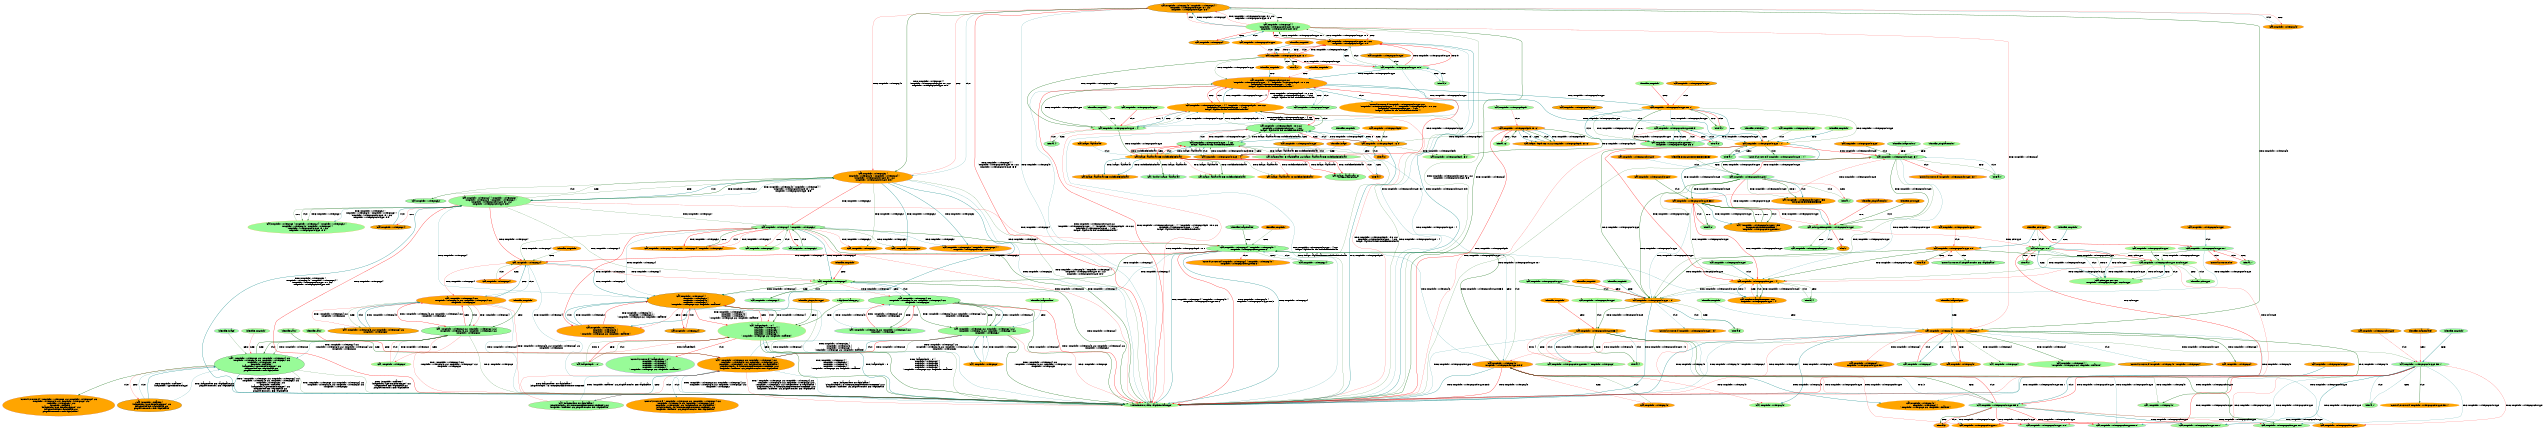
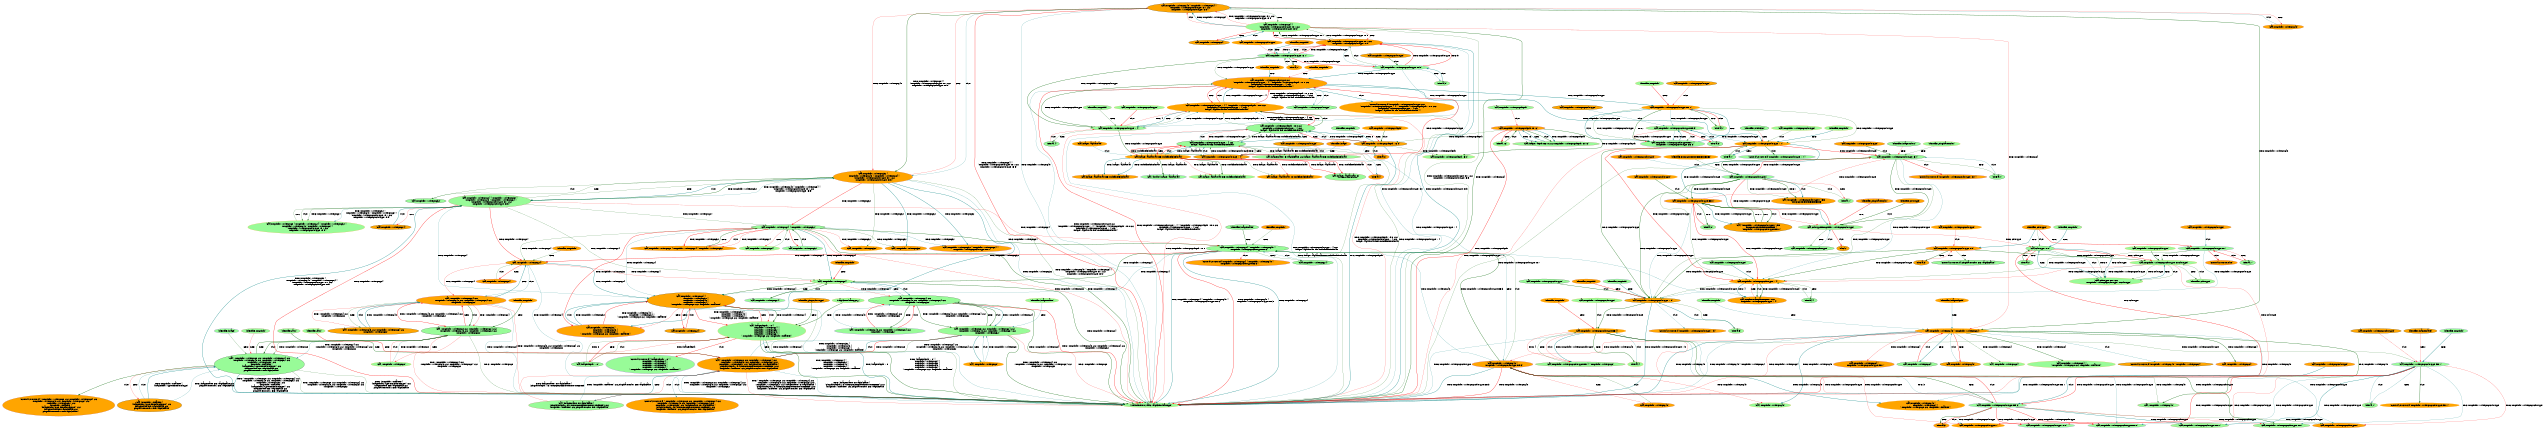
node "(Call,mng_info->write_png_colortype != 1)": fillcolor orange -> palegreen
node "(Call,image->depth == 16 && mng_info->write_png_depth != 16)": fillcolor orange -> palegreen
